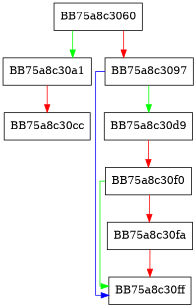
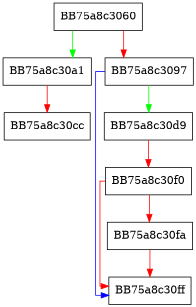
edge "BB75a8c30f0" -> "BB75a8c30ff": color green -> red
